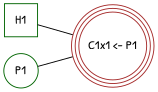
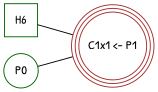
node "H1": label "H1" -> "H6"
node "P1": label "P1" -> "P0"
